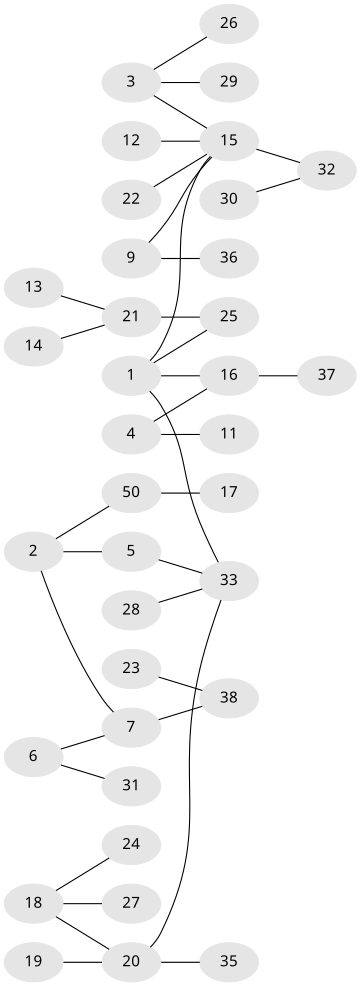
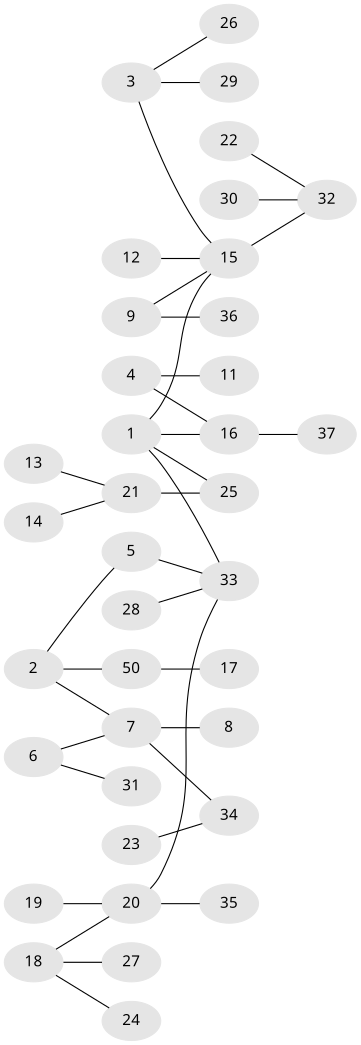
edge "15" -- "22": now "32" -- "22"
node "38": label "38" -> "34"
node "8": added
